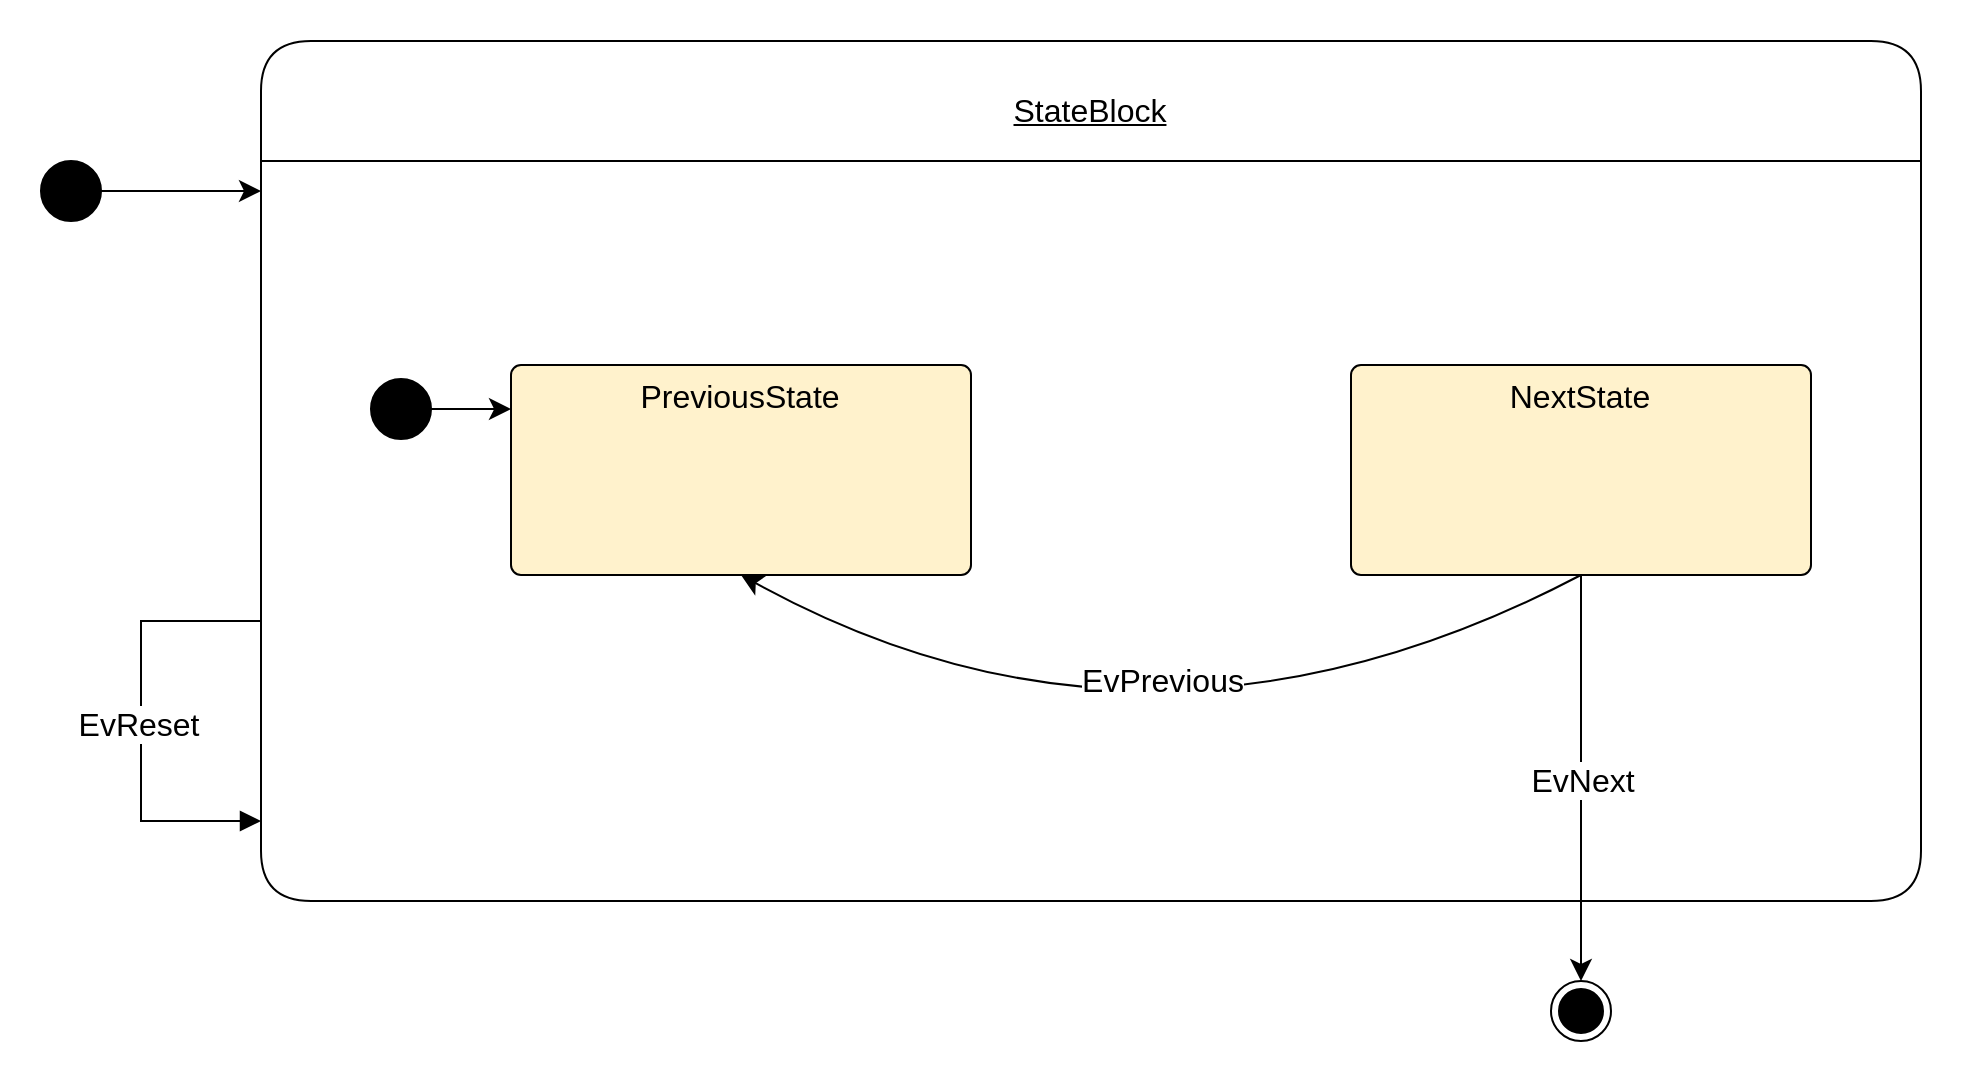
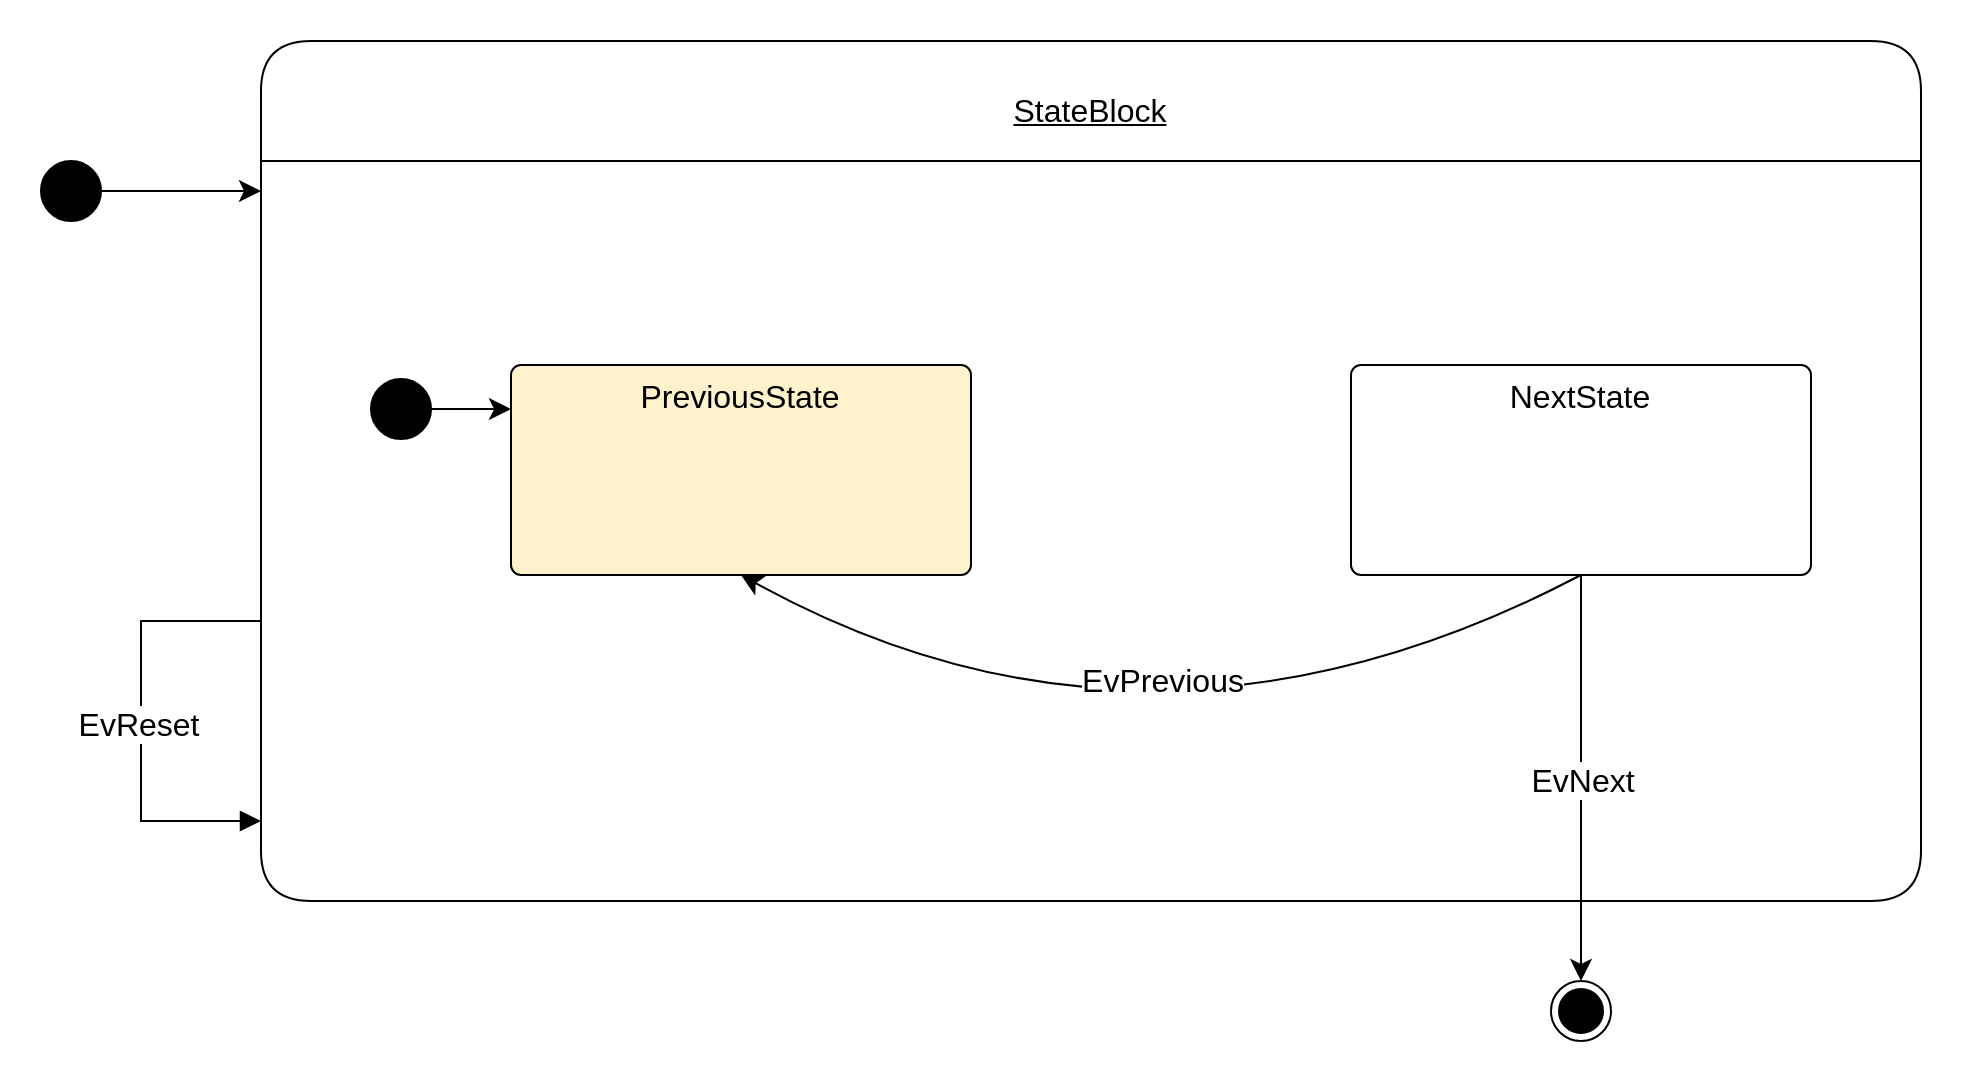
node "NextState": fillcolor #fff2cc -> #ffffff
